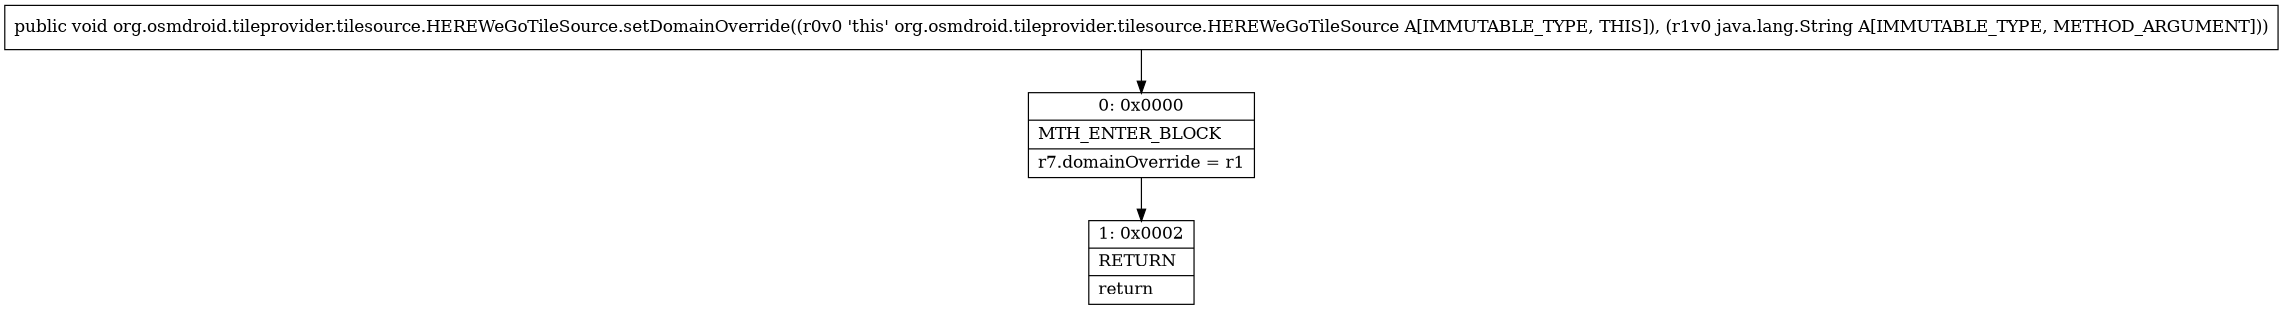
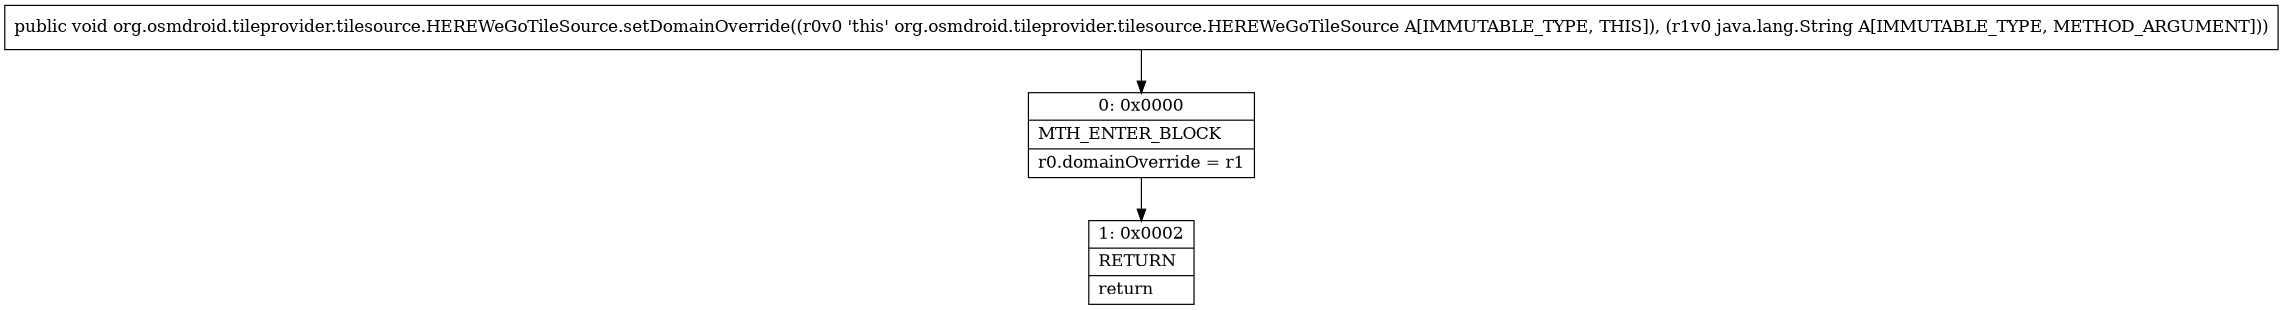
node "0: 0x0000": text "r7.domainOverride = r1" -> "r0.domainOverride = r1"
